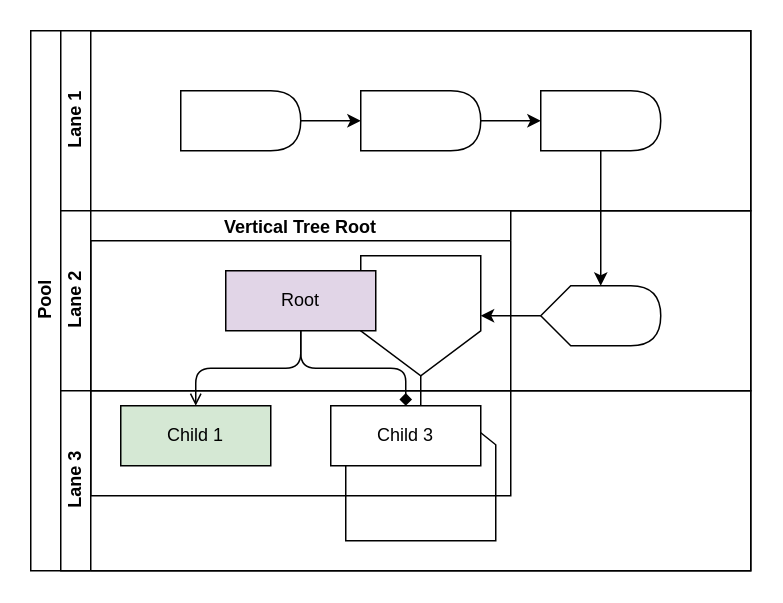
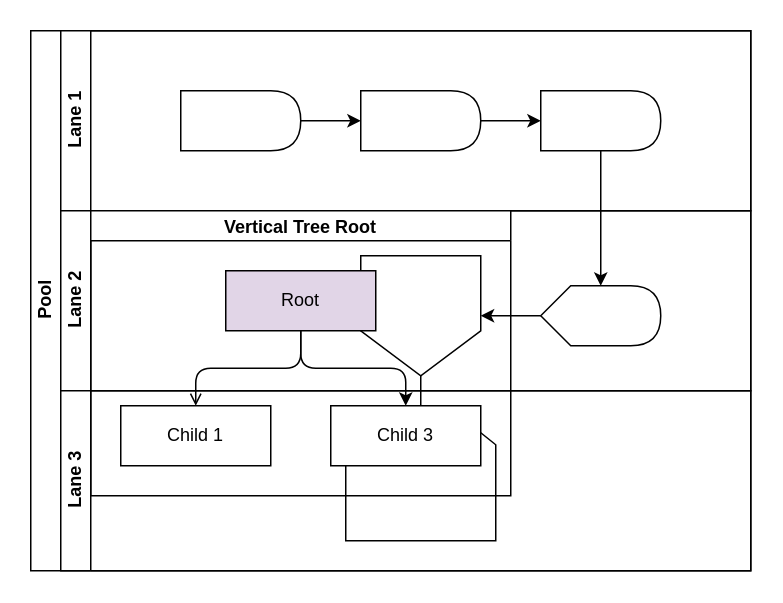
edge "Root" -> "Child 3": arrowhead diamond -> classic
node "Child 1": fillcolor #d5e8d4 -> #ffffff
